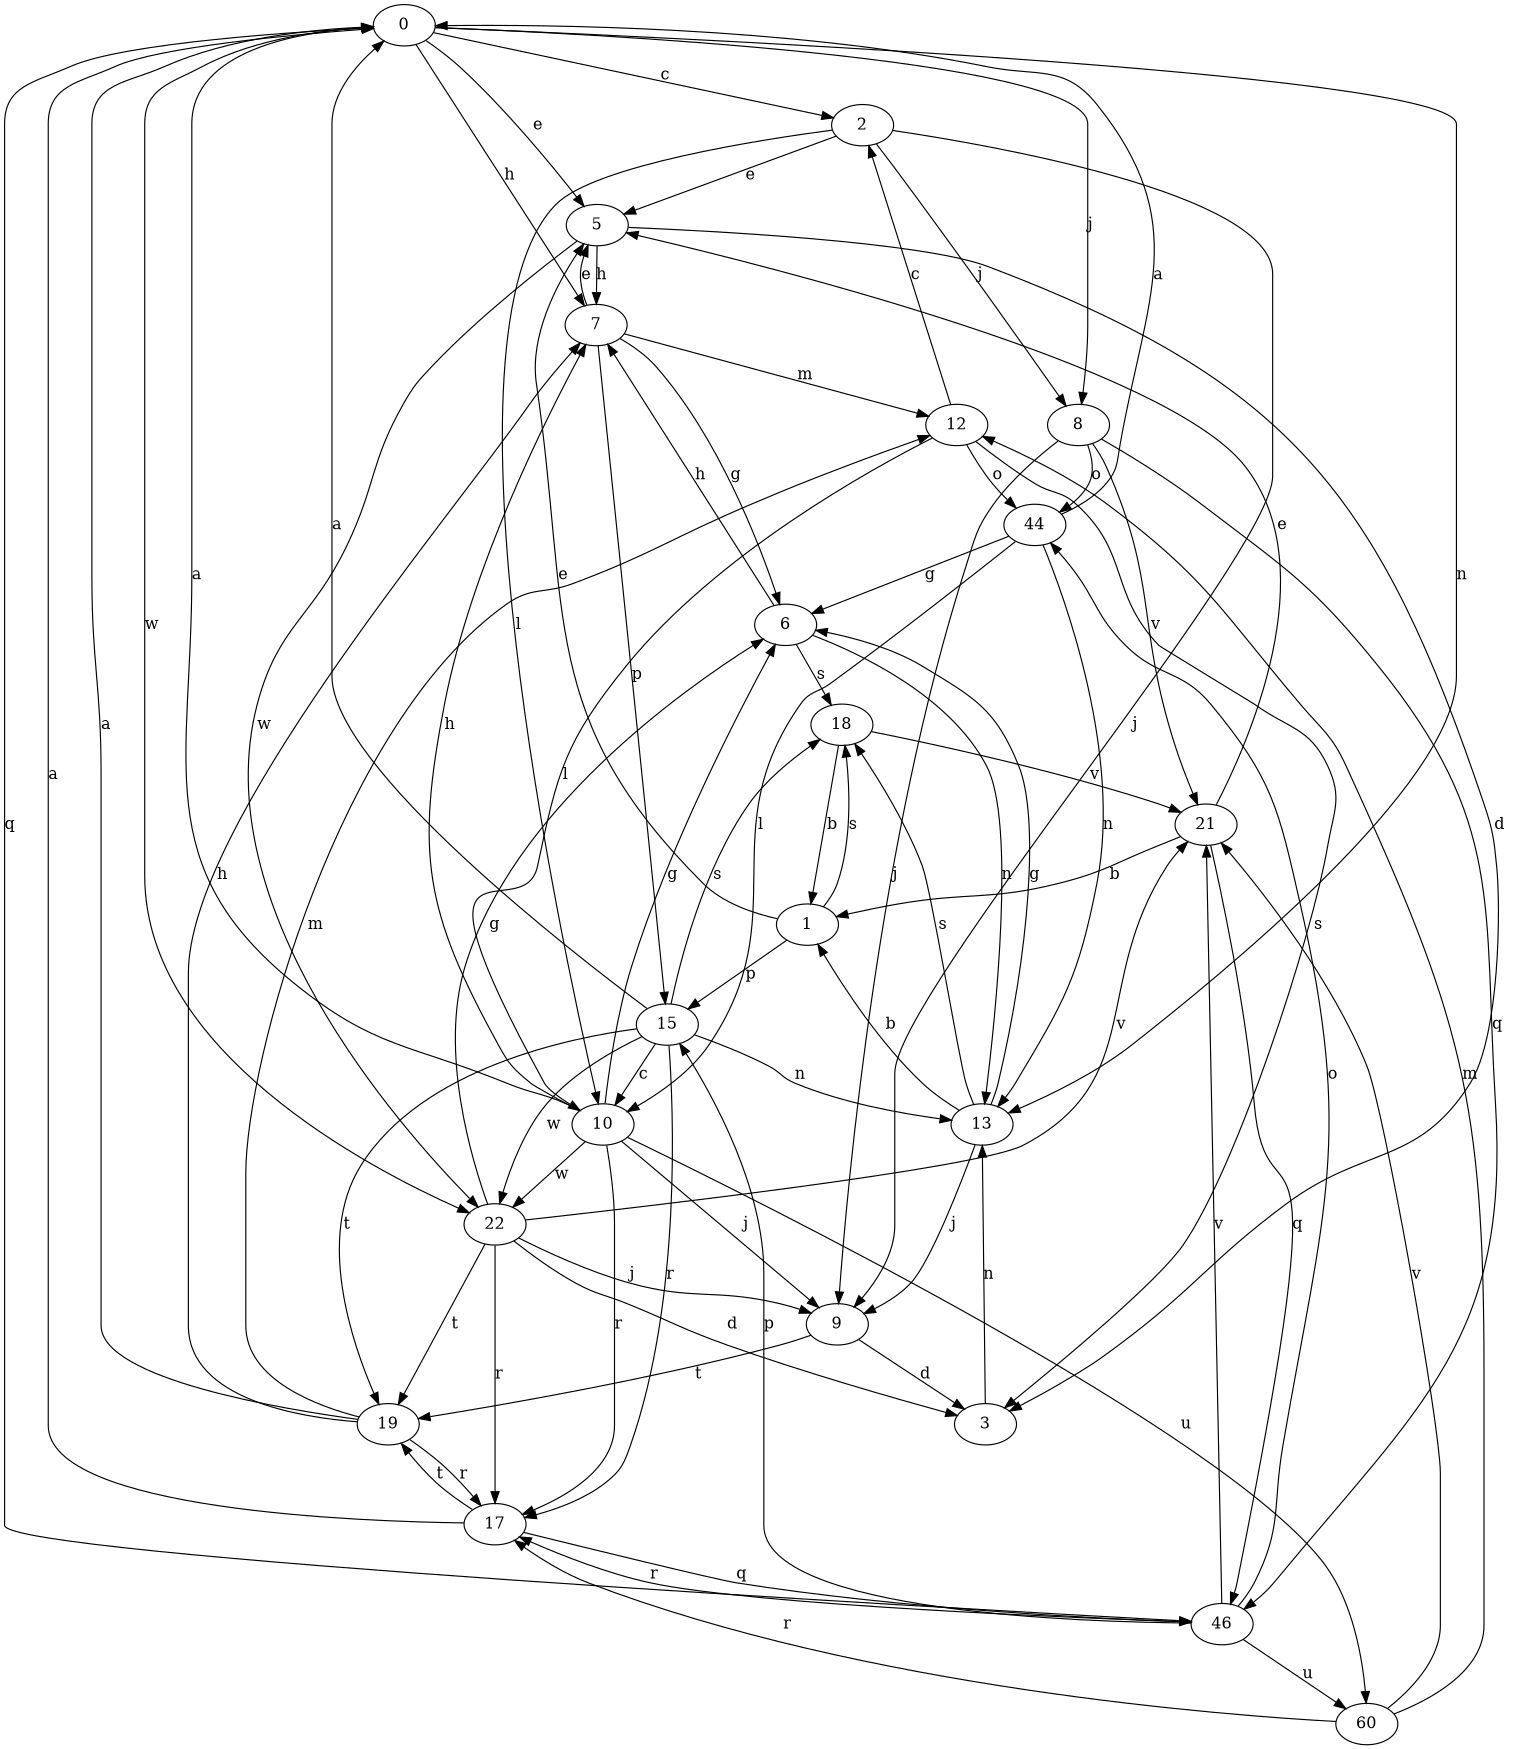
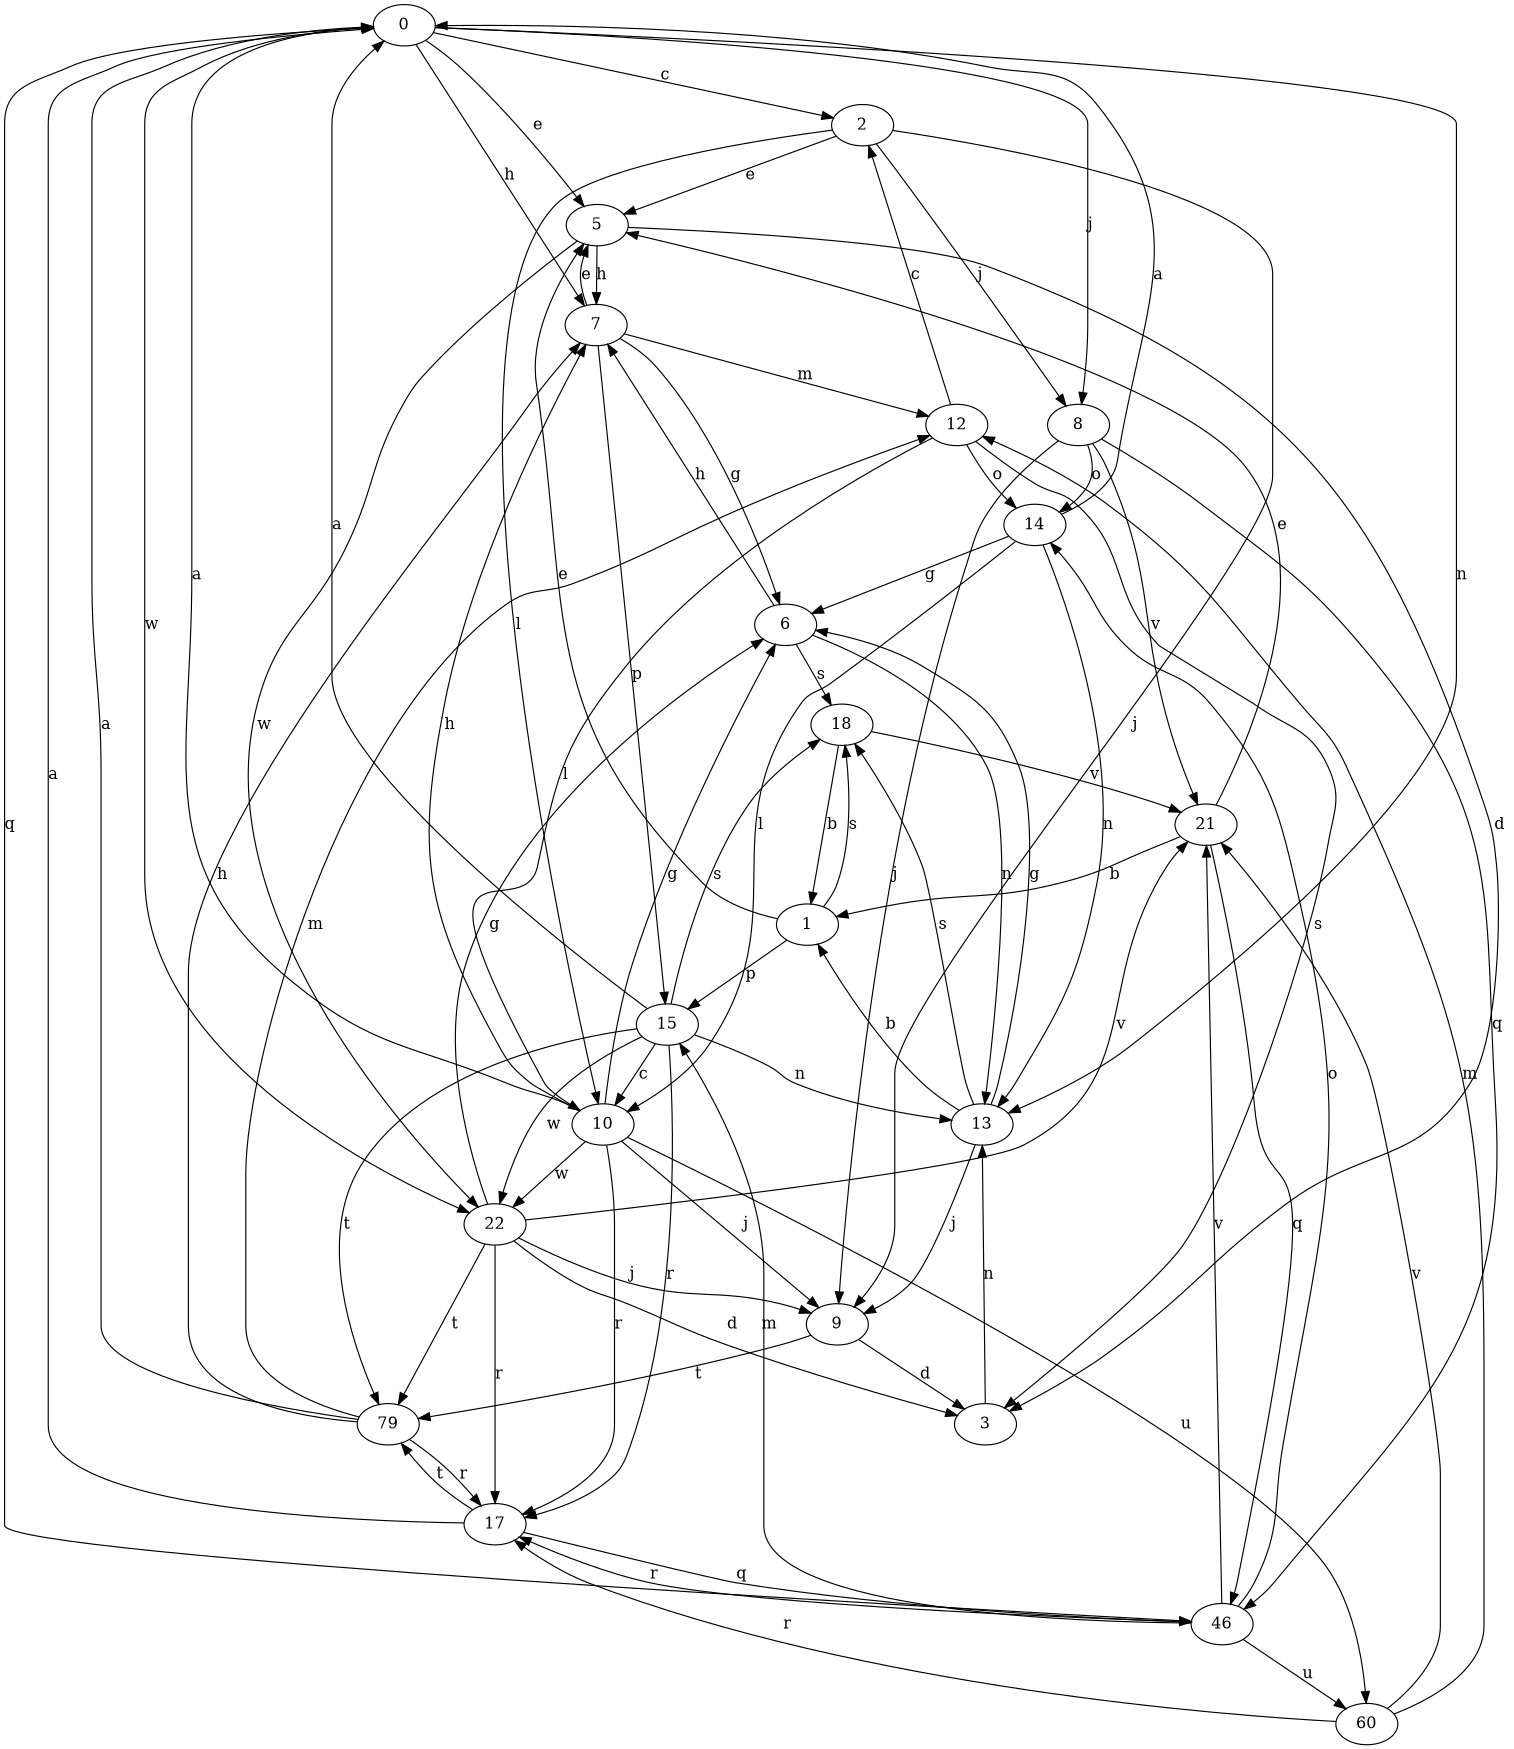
node "44": label "44" -> "14"
edge "46" -> "15": label "p" -> "m"
node "19": label "19" -> "79"
